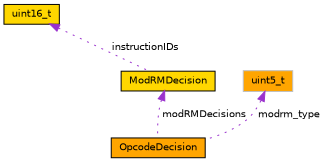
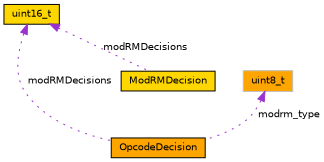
edge "ModRMDecision" -> "uint16_t": label " instructionIDs" -> " modRMDecisions"
node "uint5_t": label "uint5_t" -> "uint8_t"
edge "OpcodeDecision" -> "ModRMDecision": now "OpcodeDecision" -> "uint16_t"
